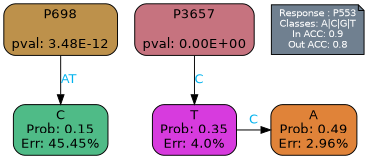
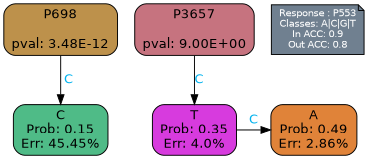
node "P3657 pval: 0.00E+00": label "P3657 pval: 0.00E+00" -> "P3657 pval: 9.00E+00"
edge "P698 pval: 3.48E-12" -> "C Prob: 0.15 Err: 45.45%": label "AT" -> "C"
node "A Prob: 0.49 Err: 2.96%": label "A Prob: 0.49 Err: 2.96%" -> "A Prob: 0.49 Err: 2.86%"
